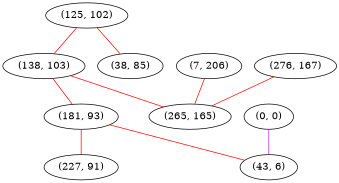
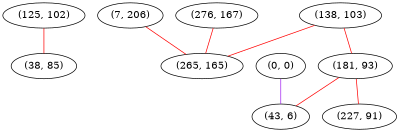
edge "(125, 102)" -- "(138, 103)": removed
